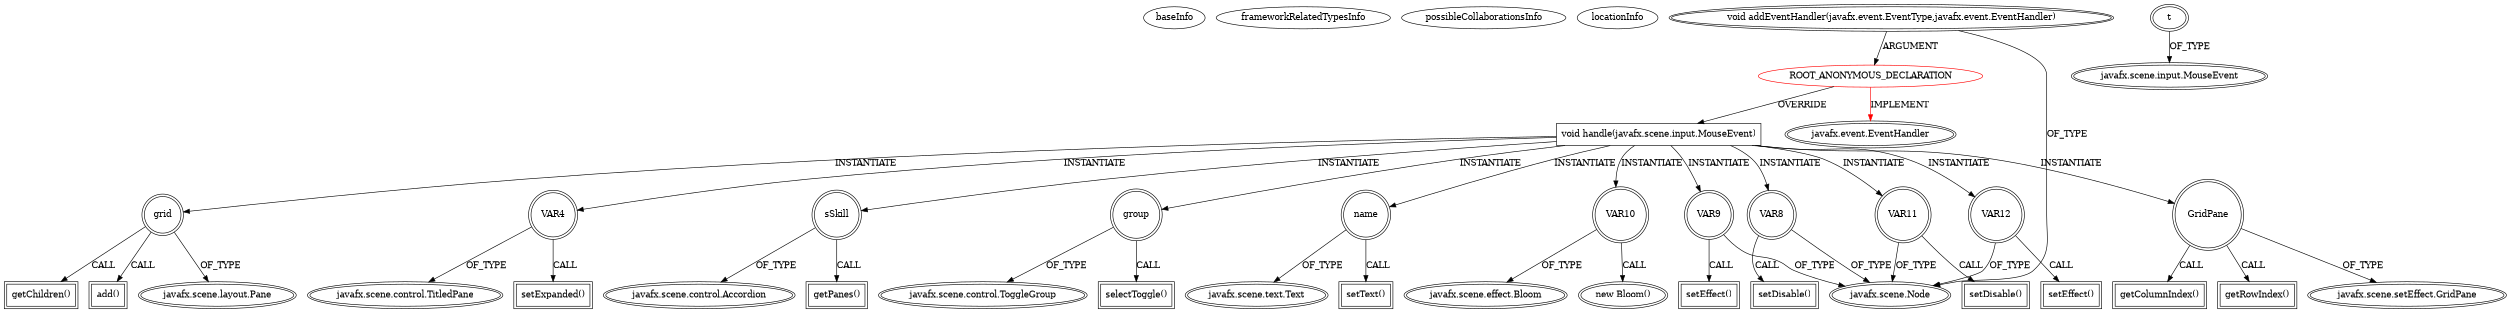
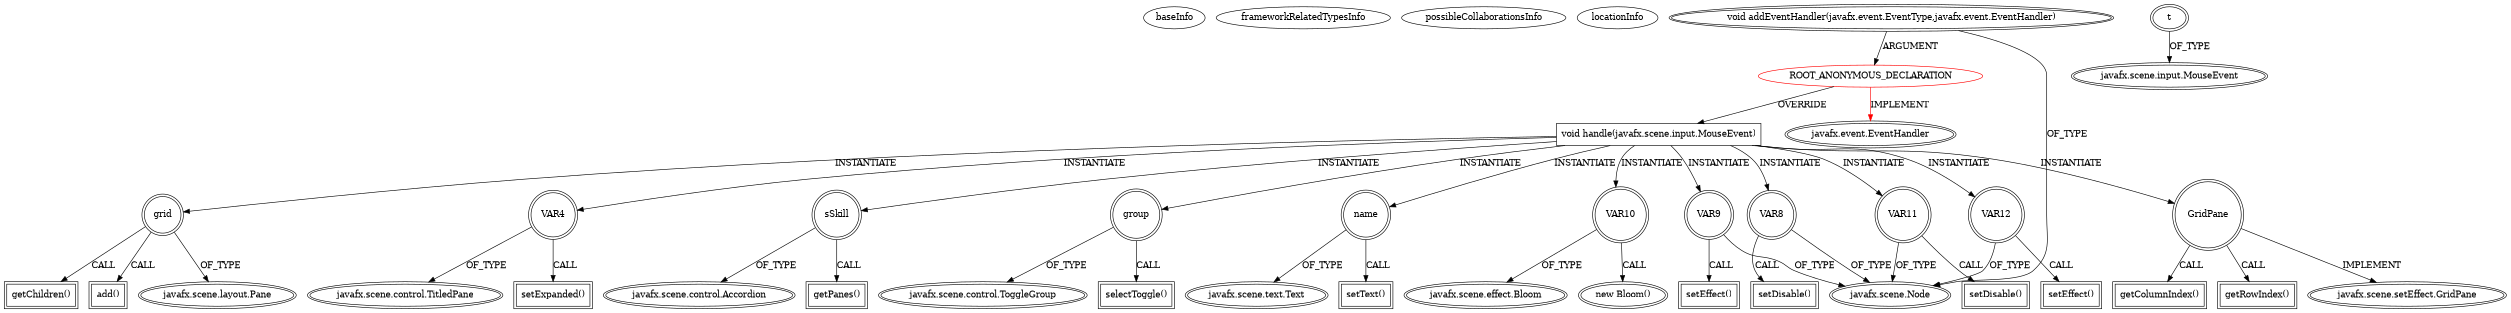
edge "GridPane" -> "javafx.scene.setEffect.GridPane": label "OF_TYPE" -> "IMPLEMENT"
